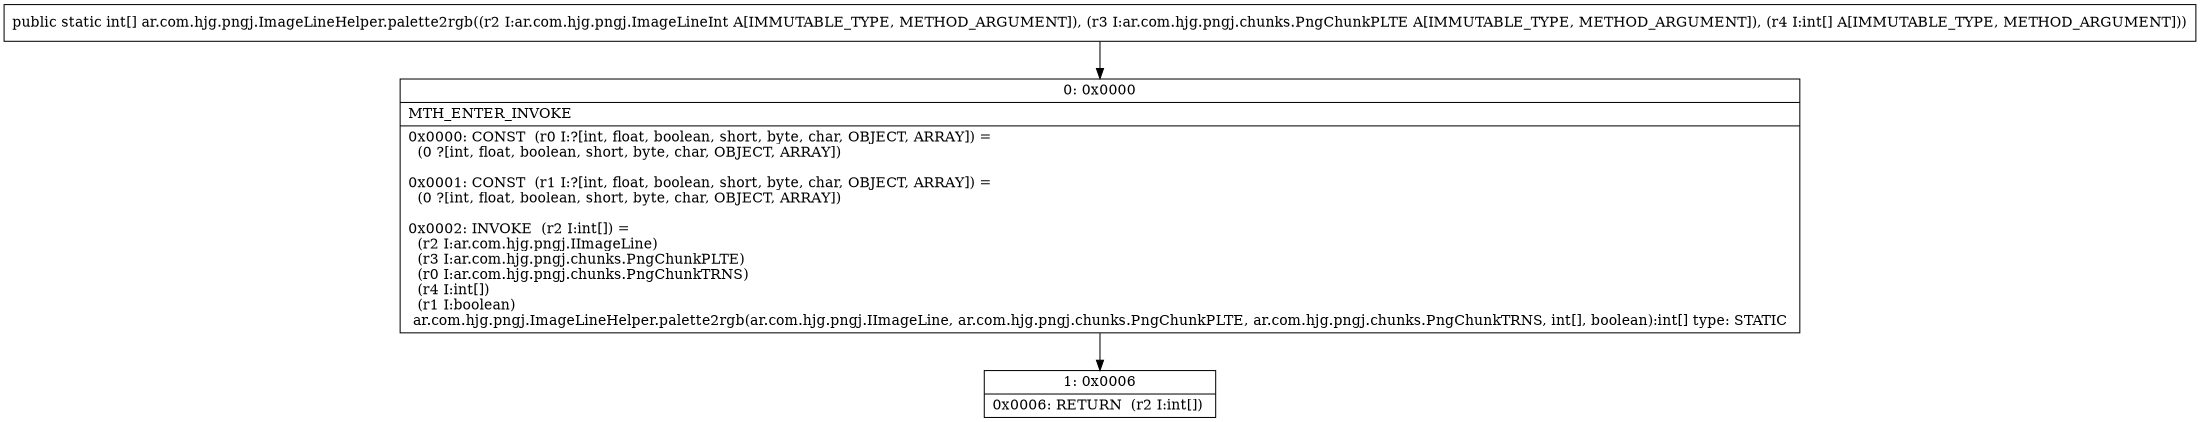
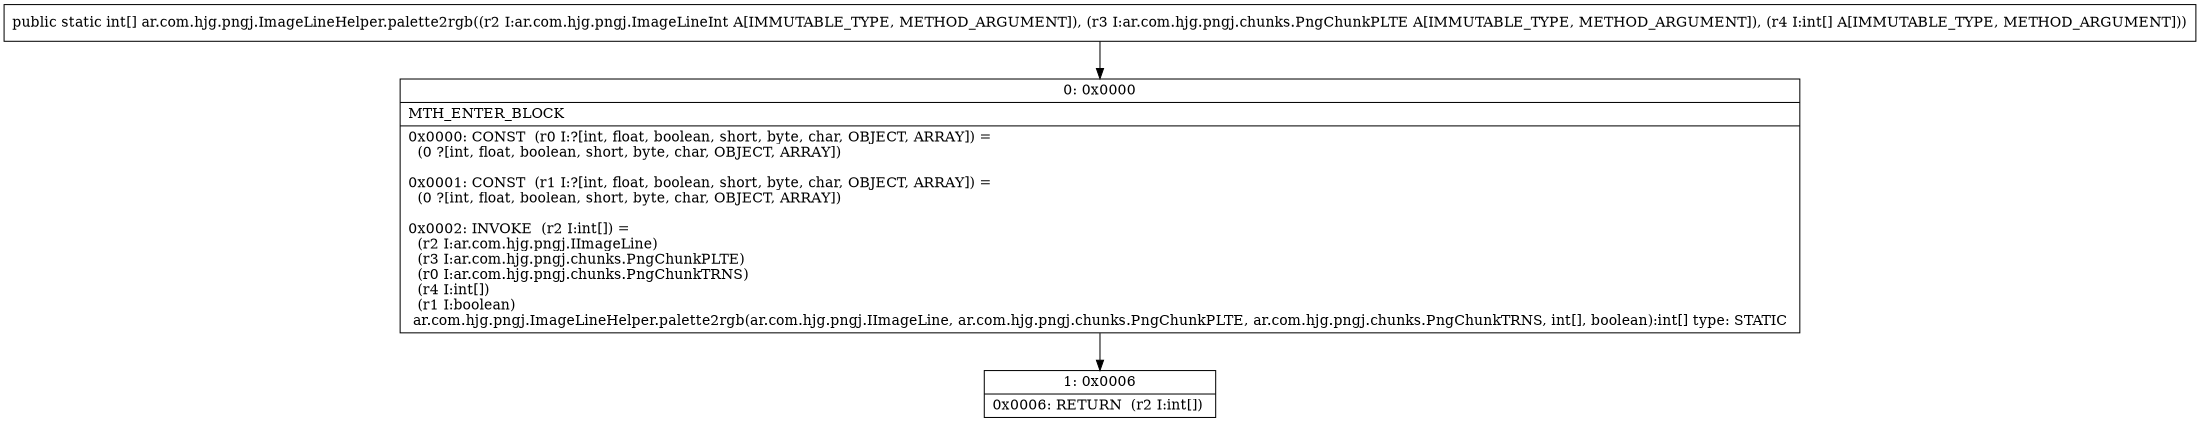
node "0: 0x0000": text "MTH_ENTER_INVOKE" -> "MTH_ENTER_BLOCK"
